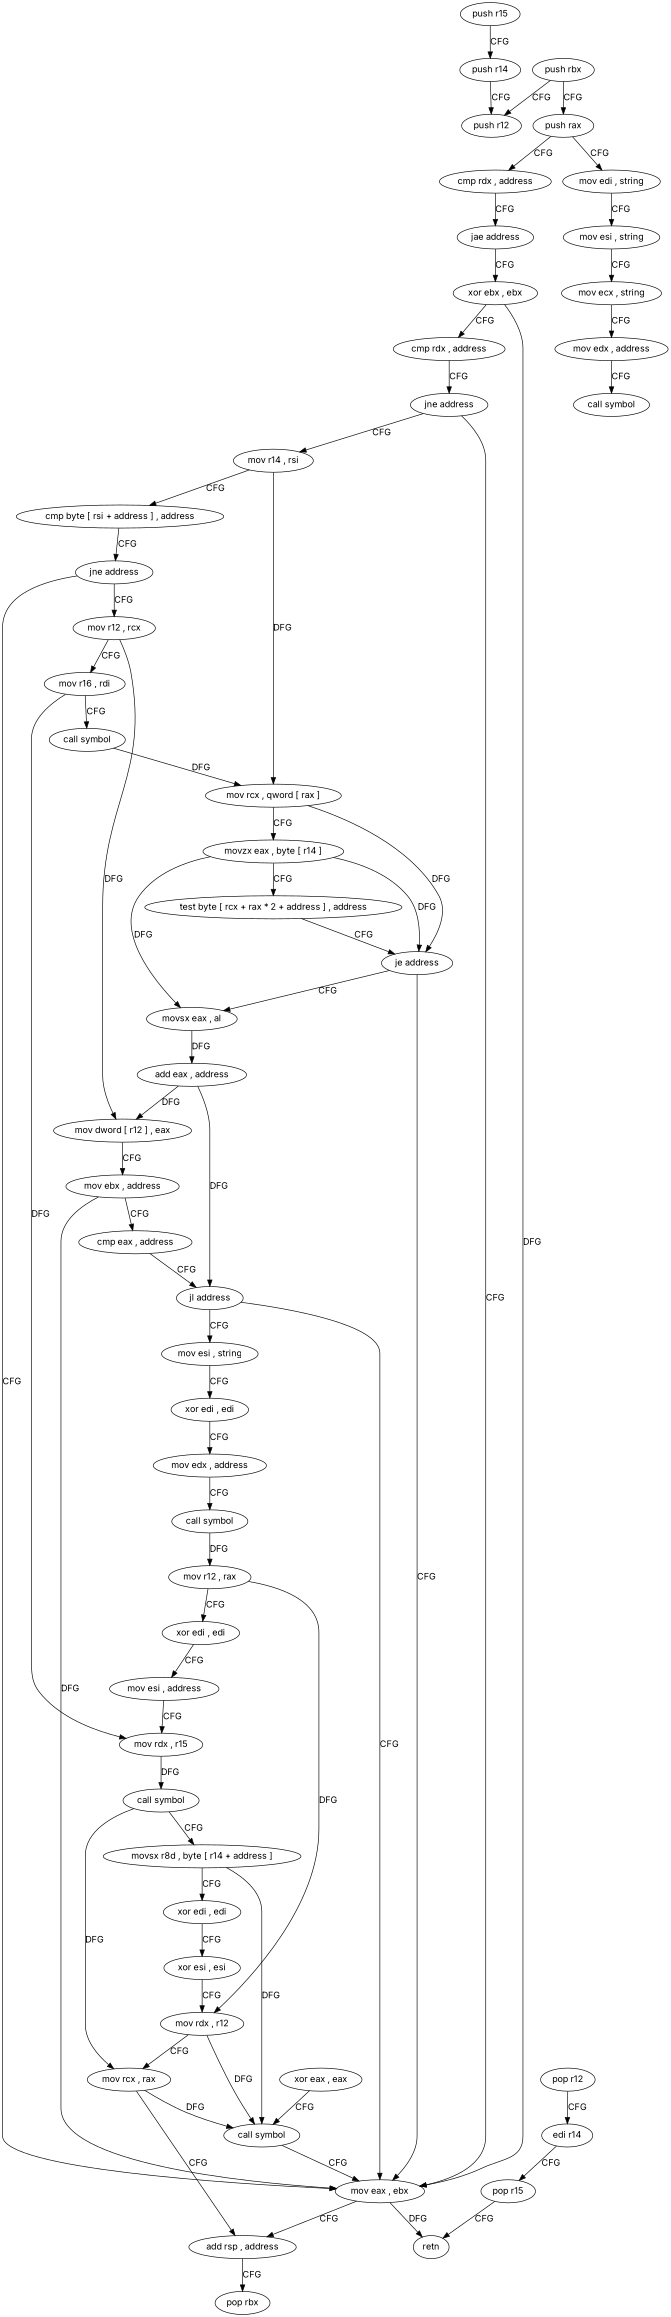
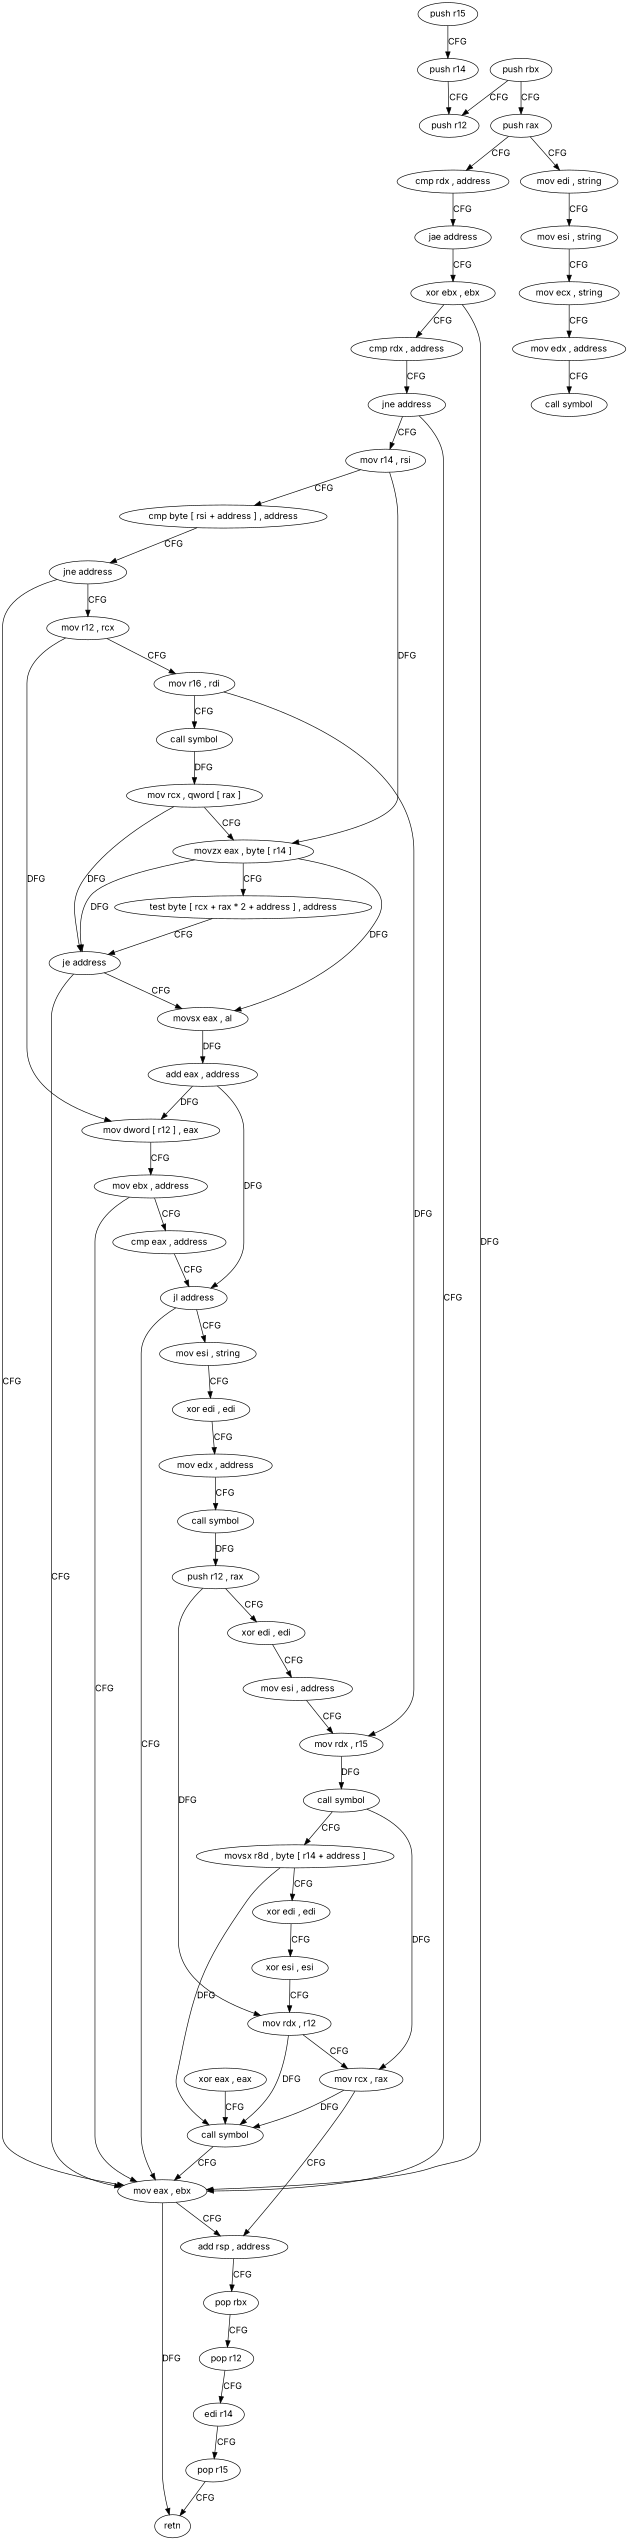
edge "mov r14 , rsi" -> "mov rcx , qword [ rax ]": now "mov r14 , rsi" -> "movzx eax , byte [ r14 ]"
node "mov r12 , rax": label "mov r12 , rax" -> "push r12 , rax"
edge "mov ebx , address" -> "mov eax , ebx": label "DFG" -> "CFG"
edge "pop rbx" -> "pop r12": added, label "CFG"
